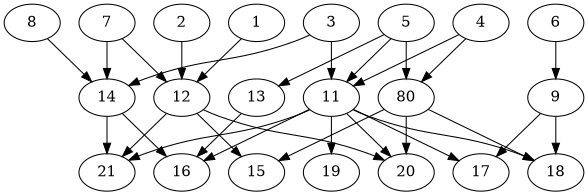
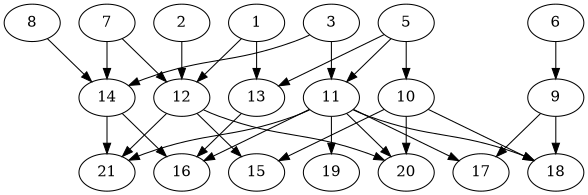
node "4": removed
edge "1" -> "13": added
node "80": label "80" -> "10"
